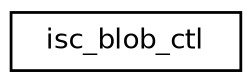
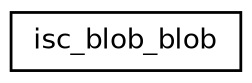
node "isc_blob_ctl": label "isc_blob_ctl" -> "isc_blob_blob"
